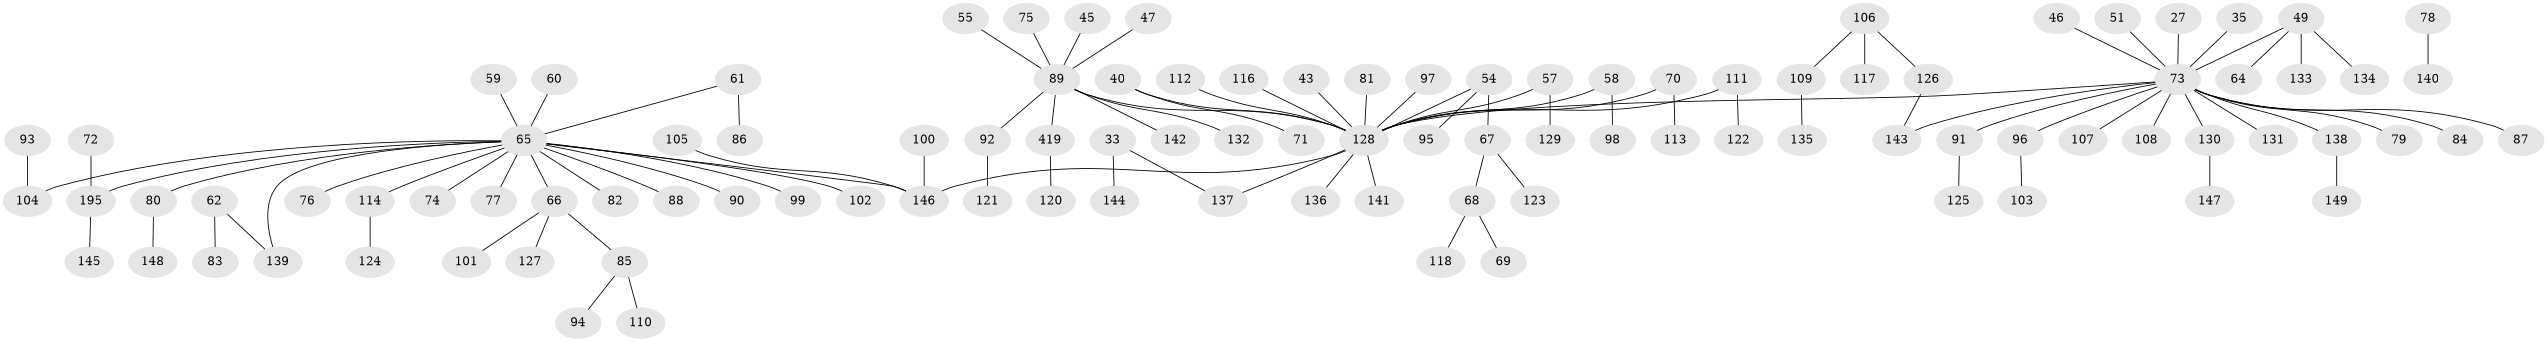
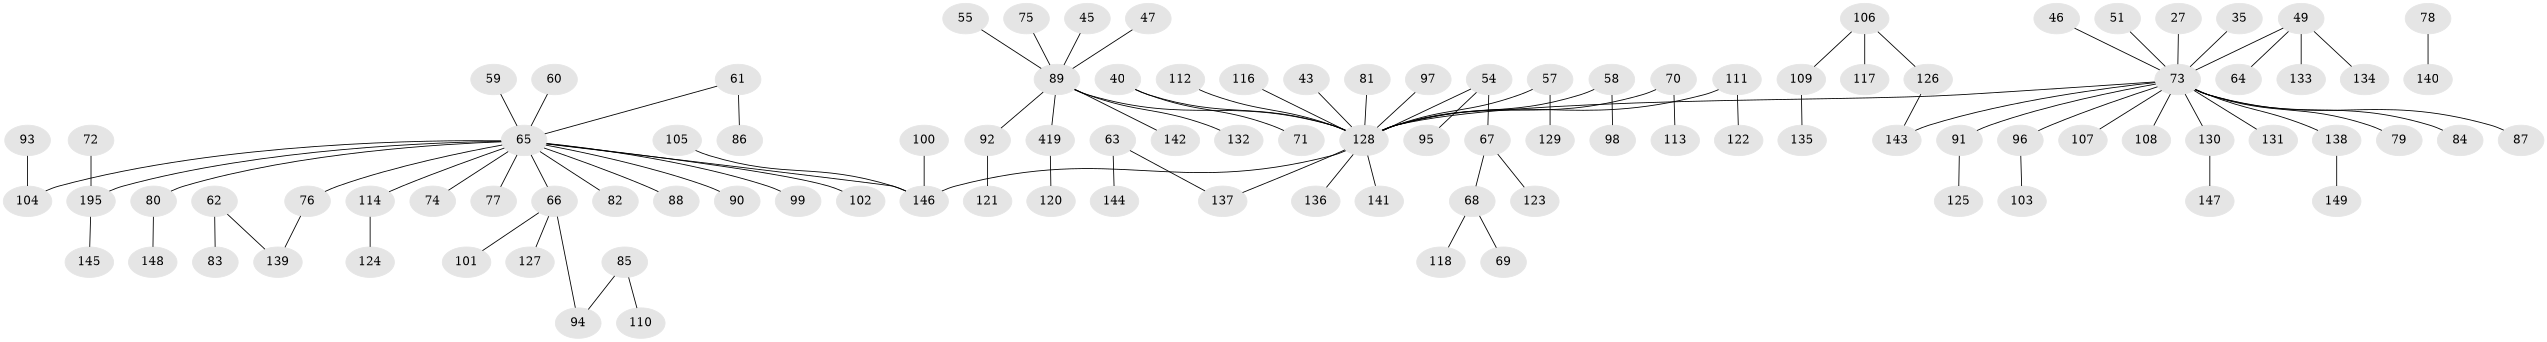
node "33": label "33" -> "63"
edge "65" -- "139": now "76" -- "139"
edge "66" -- "85": now "66" -- "94"
